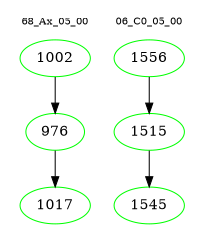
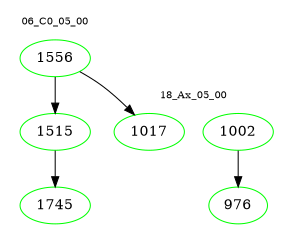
cluster "68_Ax_05_00": label "68_Ax_05_00" -> "18_Ax_05_00"
edge "976" -> "1017": now "1556" -> "1017"
node "1545": label "1545" -> "1745"
